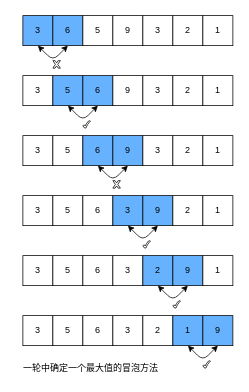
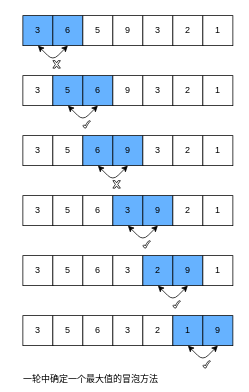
node "一轮中确定一个最大值的冒泡方法": moved (90, 368) -> (90, 379)
